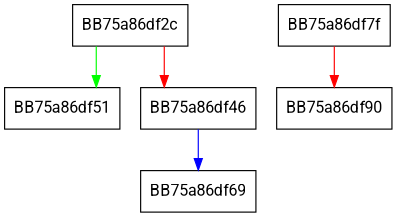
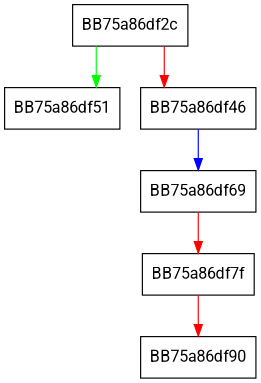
edge "BB75a86df69" -> "BB75a86df7f": added
